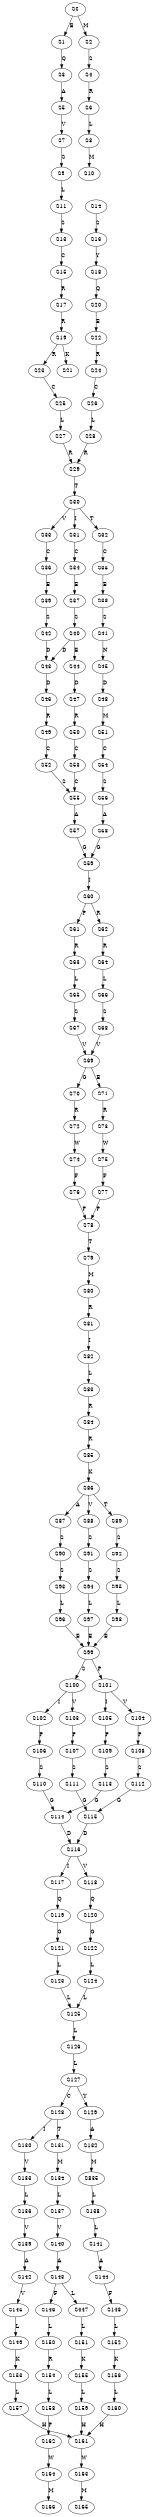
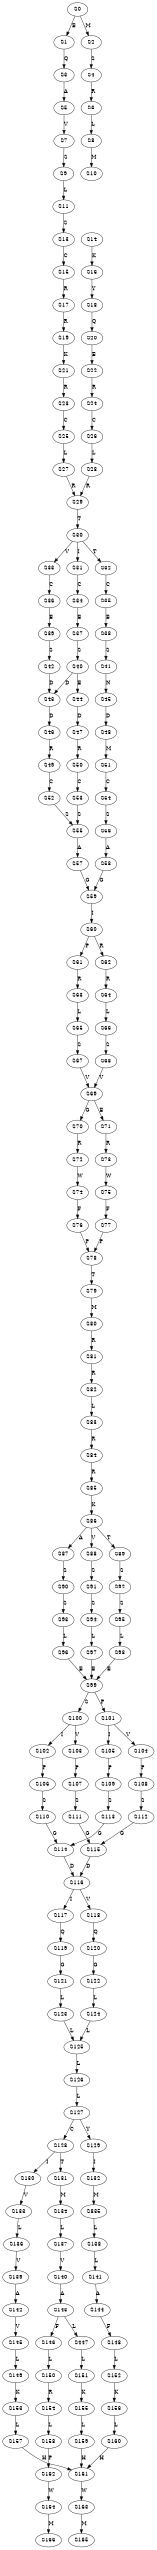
edge "S14" -> "S16": label "S" -> "K"
edge "S19" -> "S23": now "S21" -> "S23"
edge "S53" -> "S55": label "C" -> "S"
edge "S81" -> "S82": label "I" -> "R"
edge "S129" -> "S132": label "A" -> "I"
